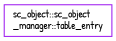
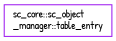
node "sc_object::sc_object _manager::table_entry": label "sc_object::sc_object _manager::table_entry" -> "sc_core::sc_object _manager::table_entry"
